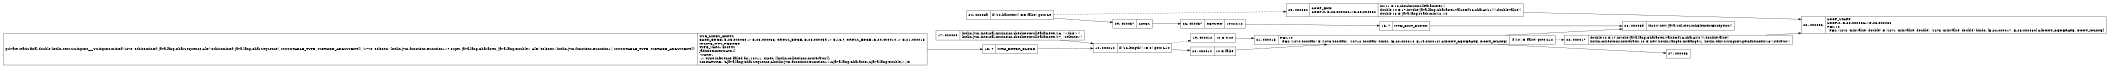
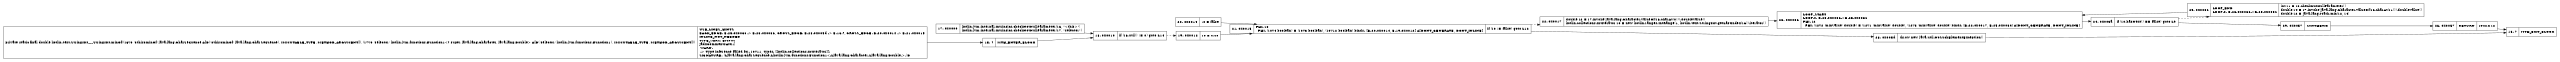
edge "23: 0x0036" -> "24: 0x003a": added
node "29: 0x0057": text "LINES" -> "SYNTHETIC"
edge "16: ?" -> "28: 0x005d": reversed
node "18: 0x0010": text "if (r6.length() != 0) goto L14" -> "if (r6.util() != 0) goto L14"
edge "18: 0x0010" -> "20: 0x0014": removed
node "27: 0x0058": removed
